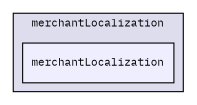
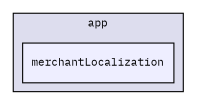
cluster "merchantLocalization": label "merchantLocalization" -> "app"
